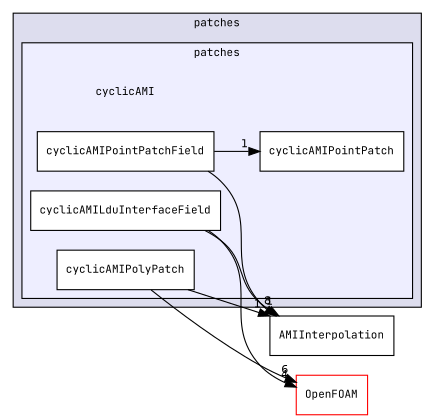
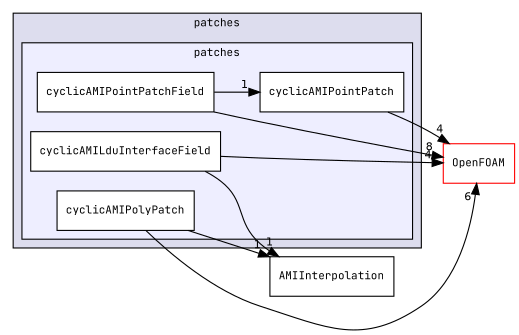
node "cyclicAMI": removed
edge "cyclicAMIPointPatch" -> "OpenFOAM": added
edge "cyclicAMIPointPatchField" -> "AMIInterpolation": now "cyclicAMIPointPatchField" -> "OpenFOAM"
